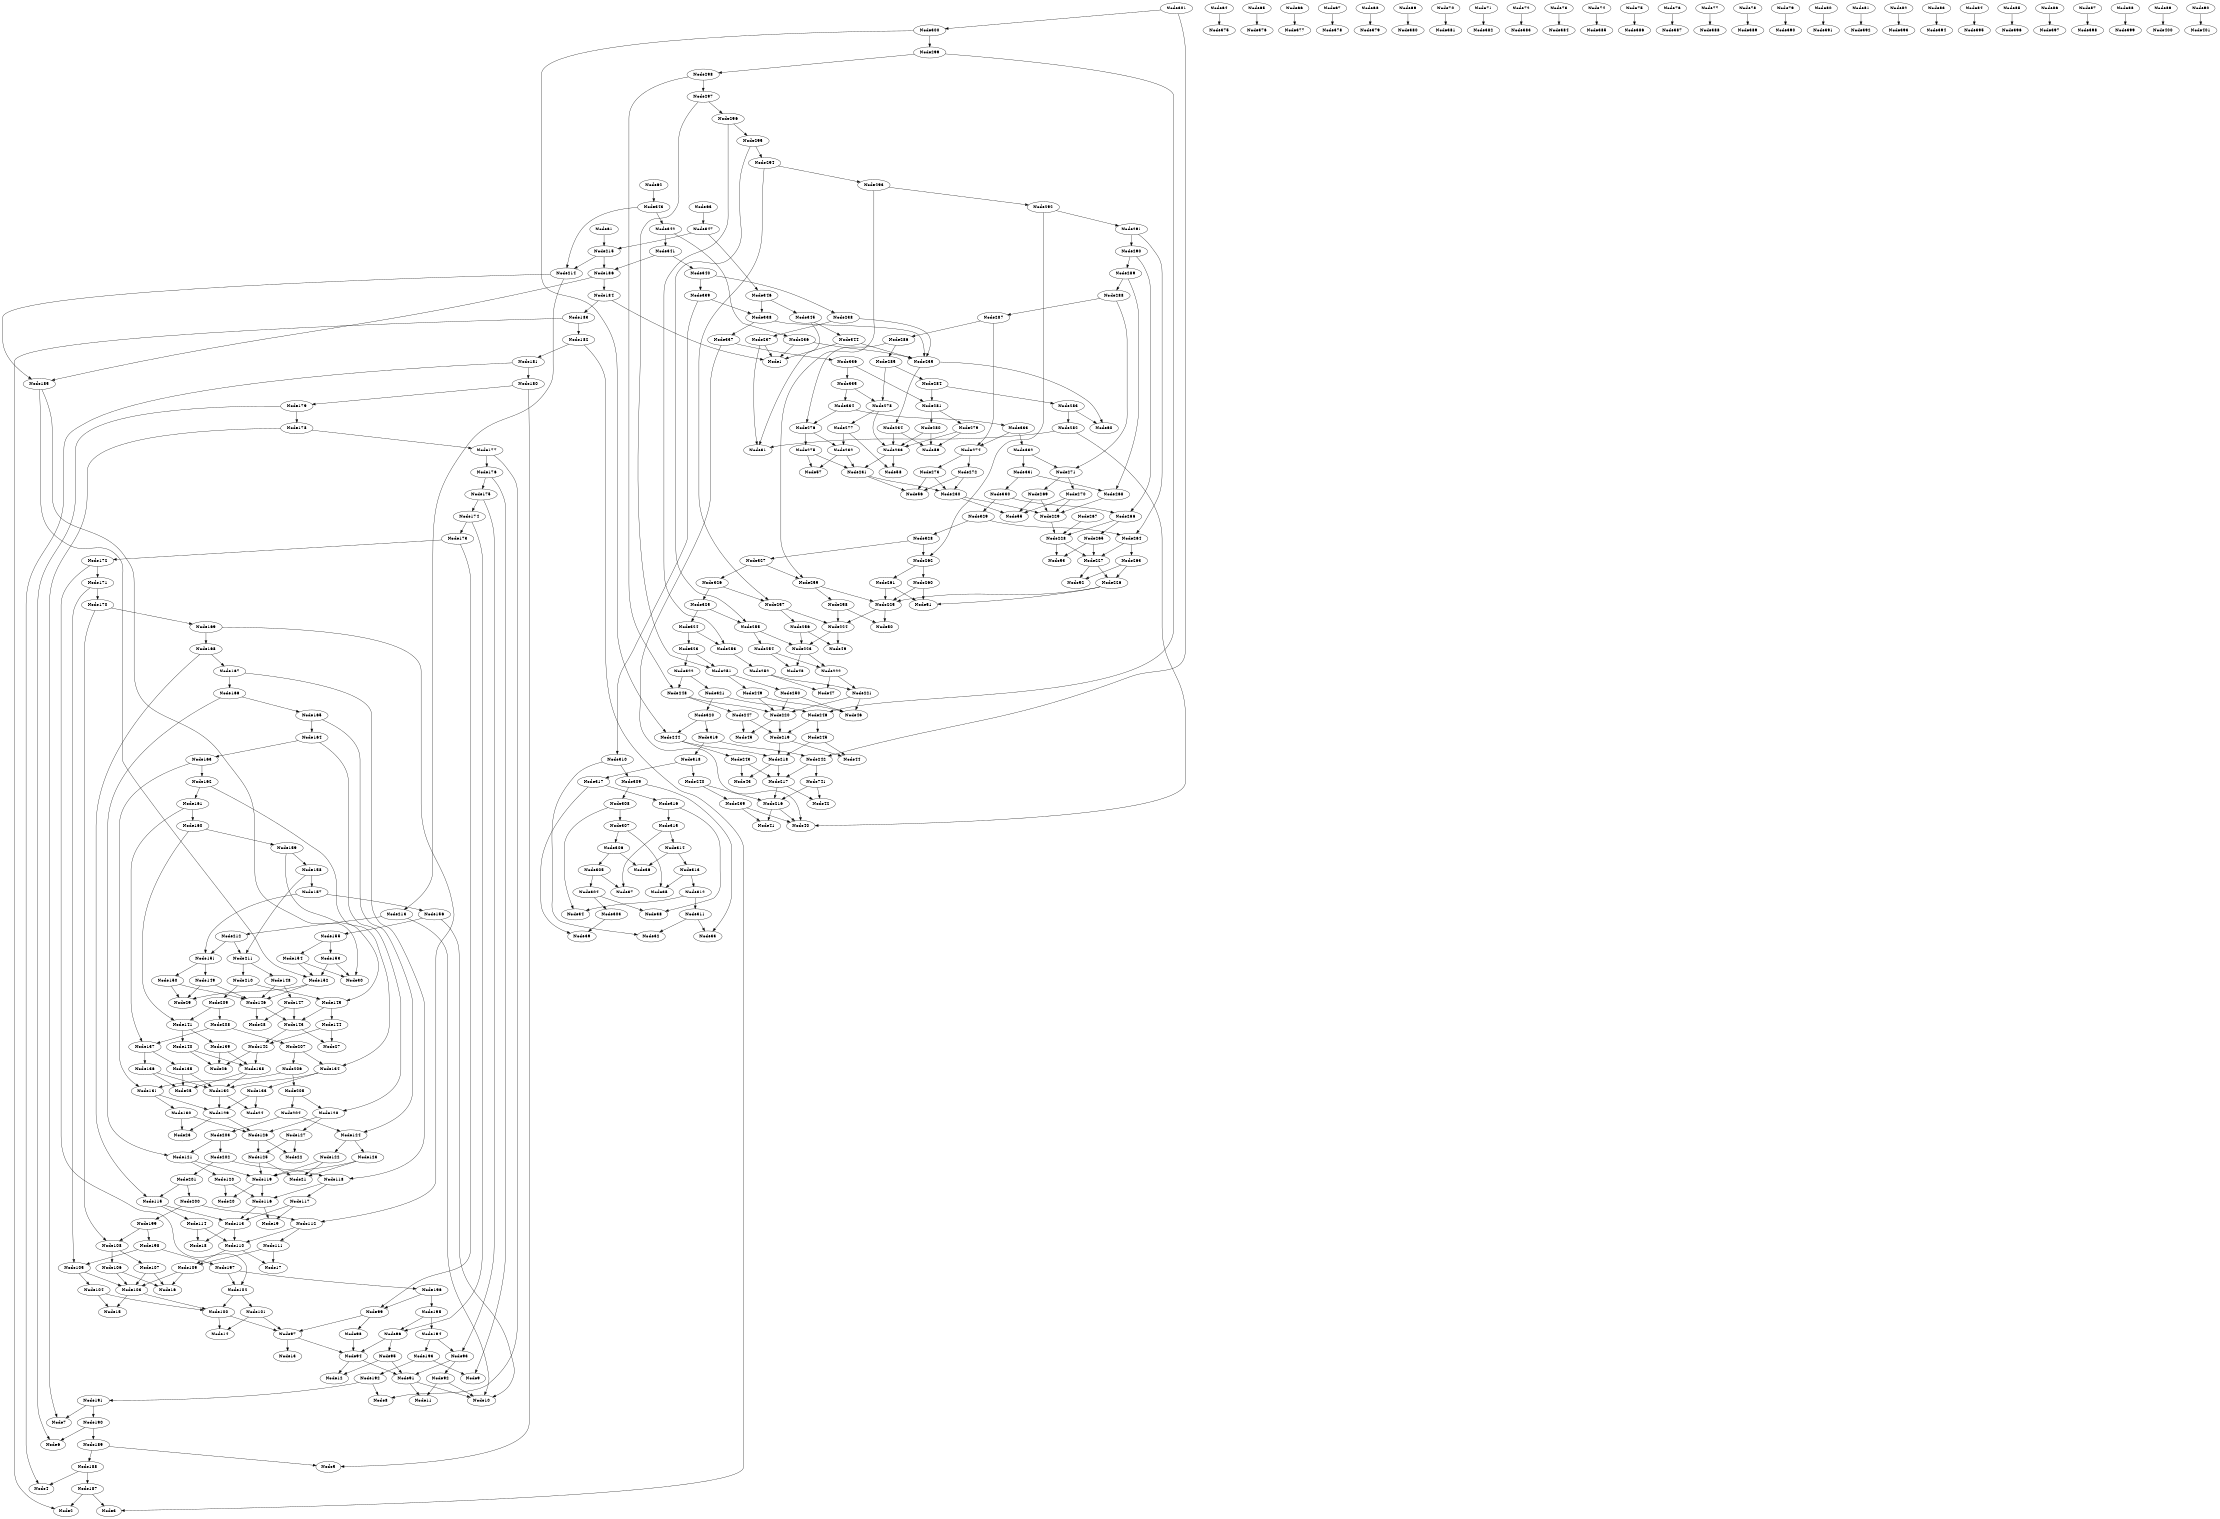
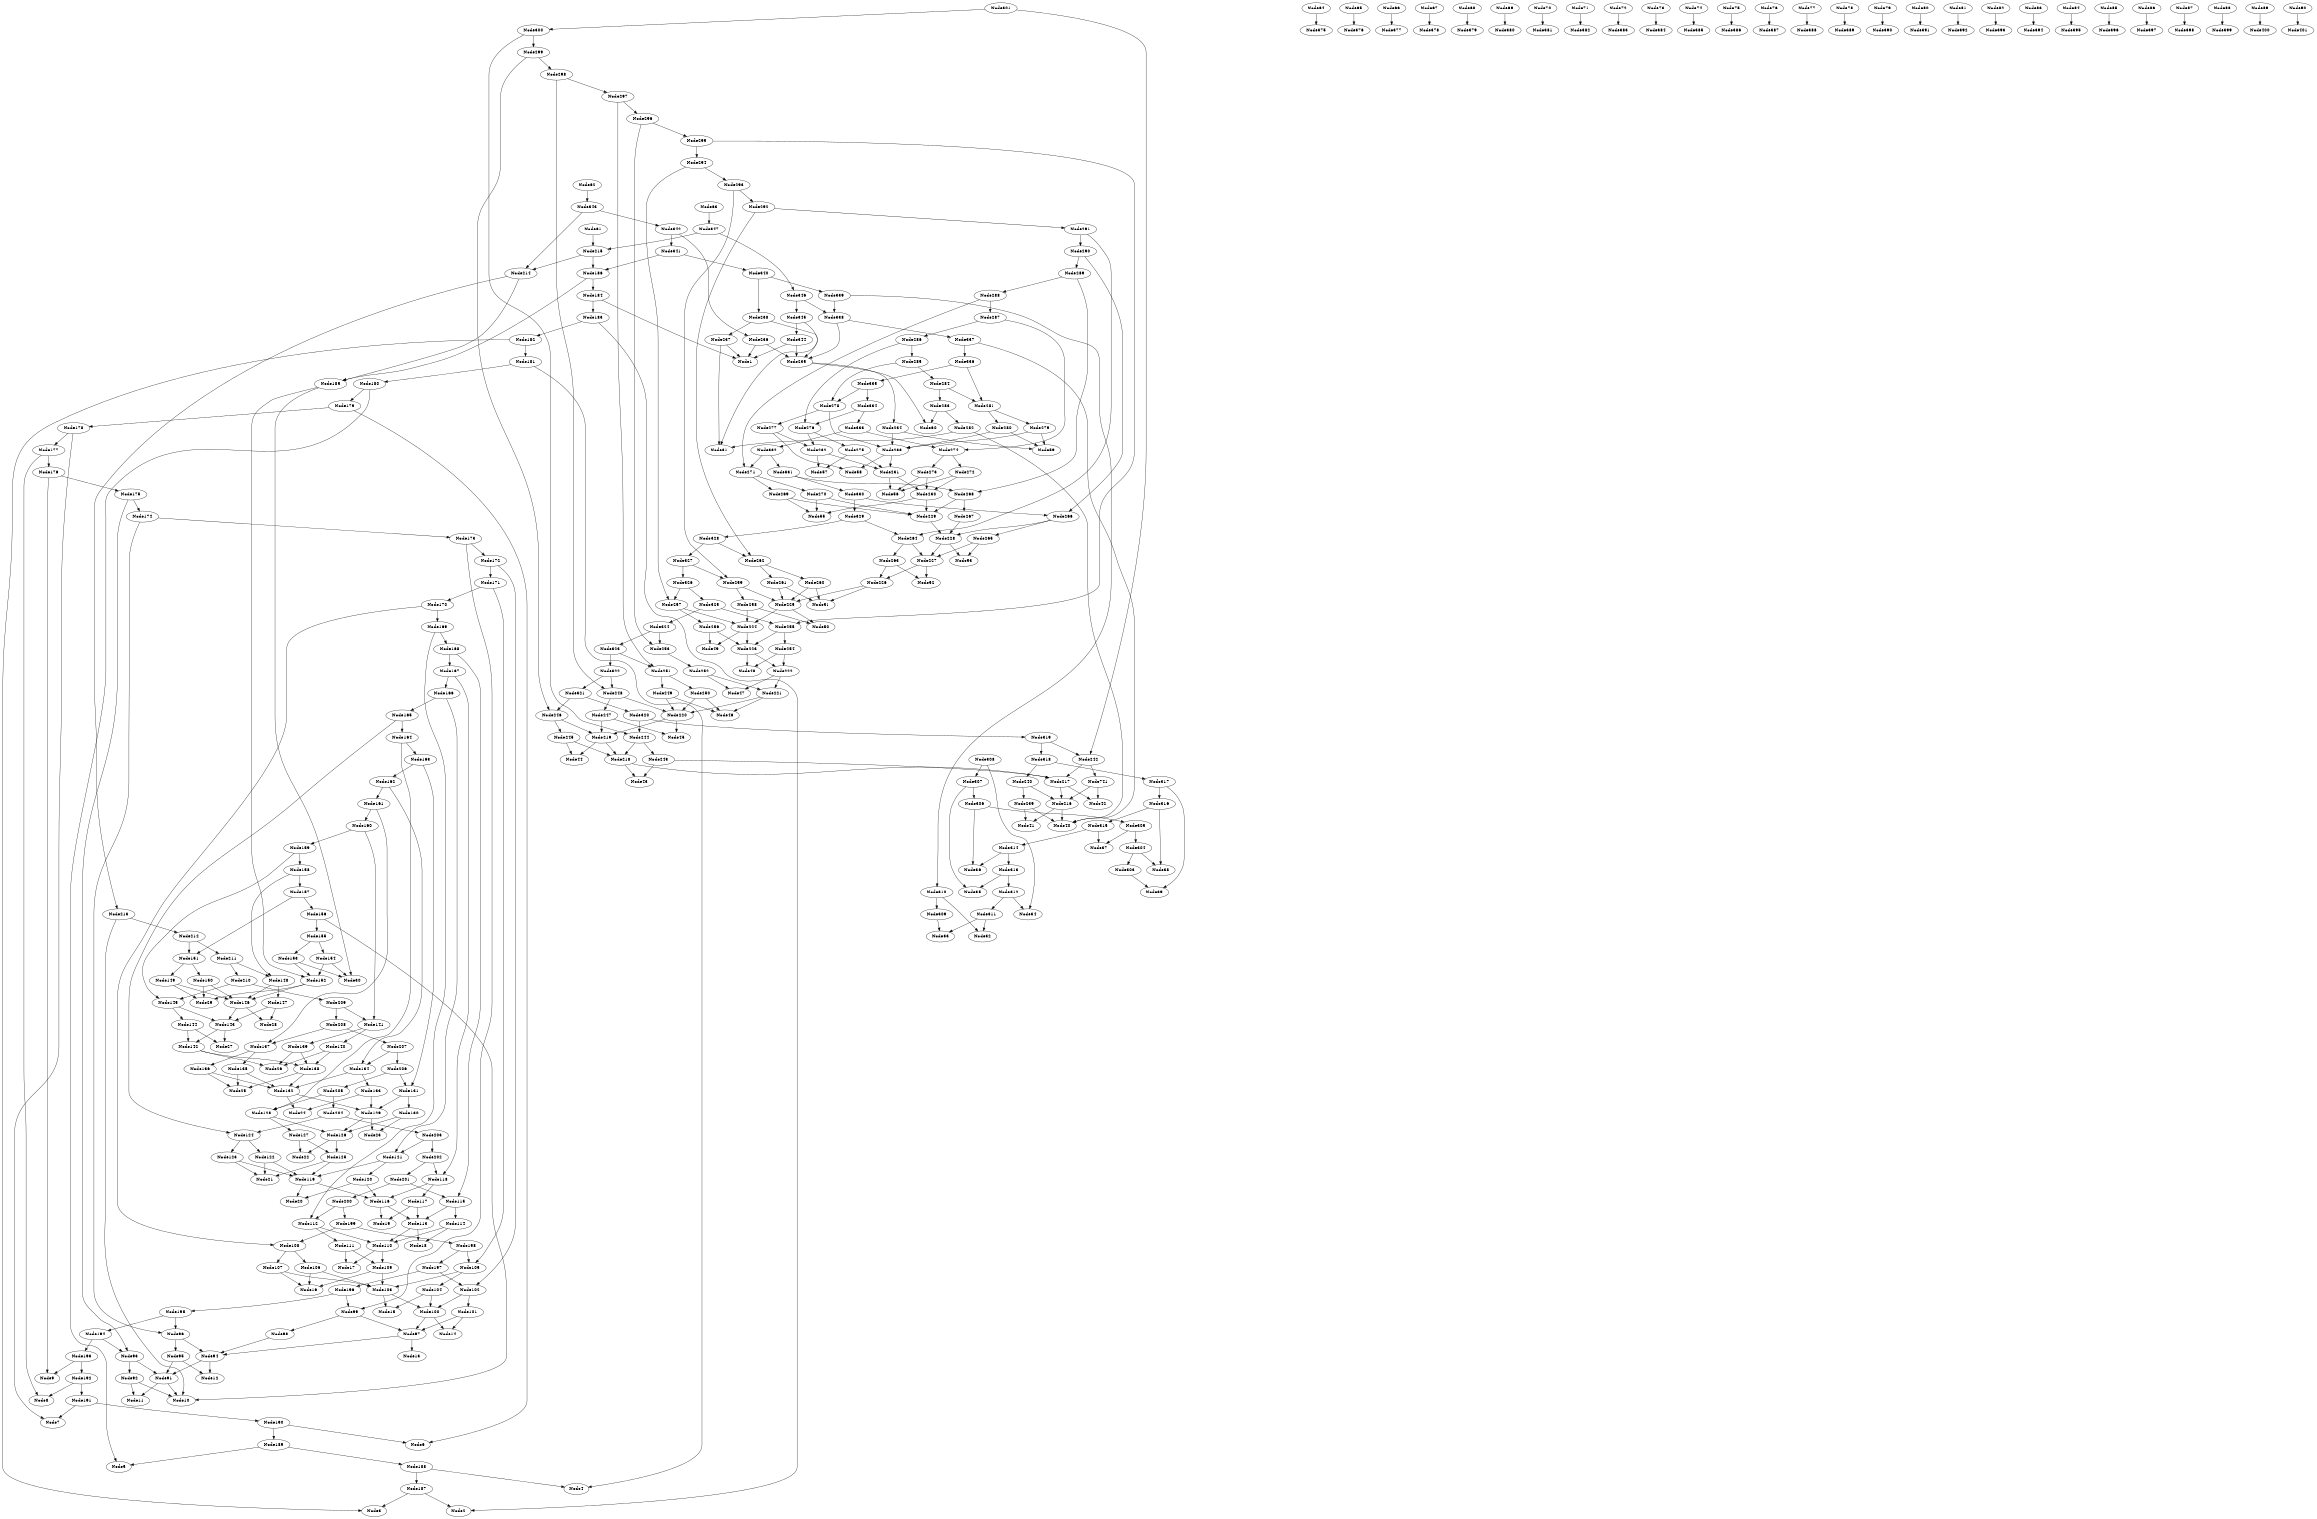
edge "Node268" -> "Node267": added
edge "Node309" -> "Node308": removed
edge "Node158" -> "Node211": now "Node158" -> "Node148"
